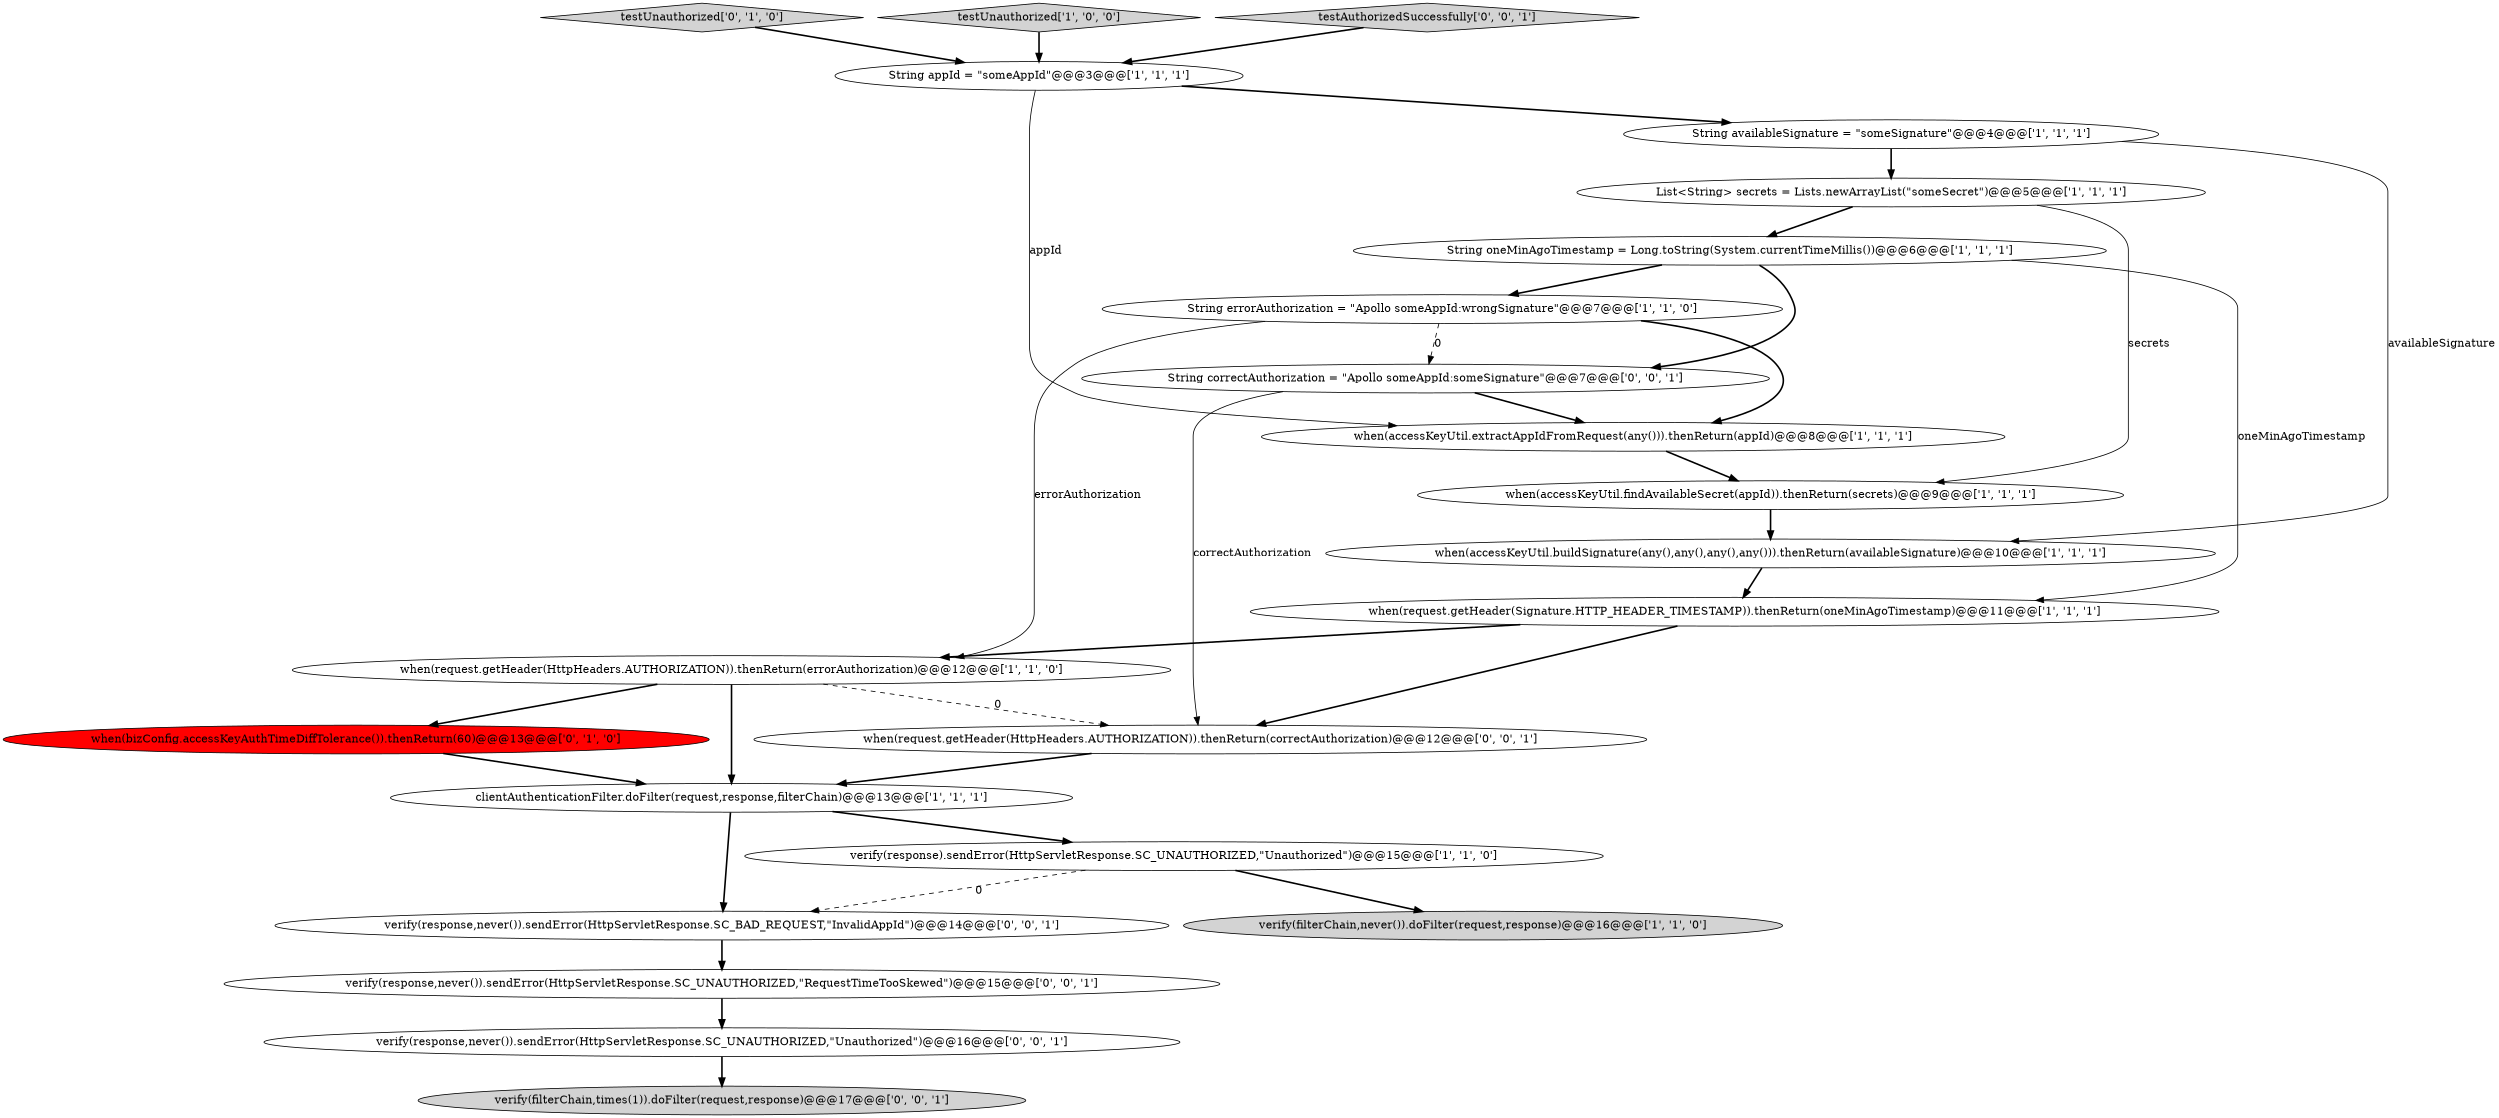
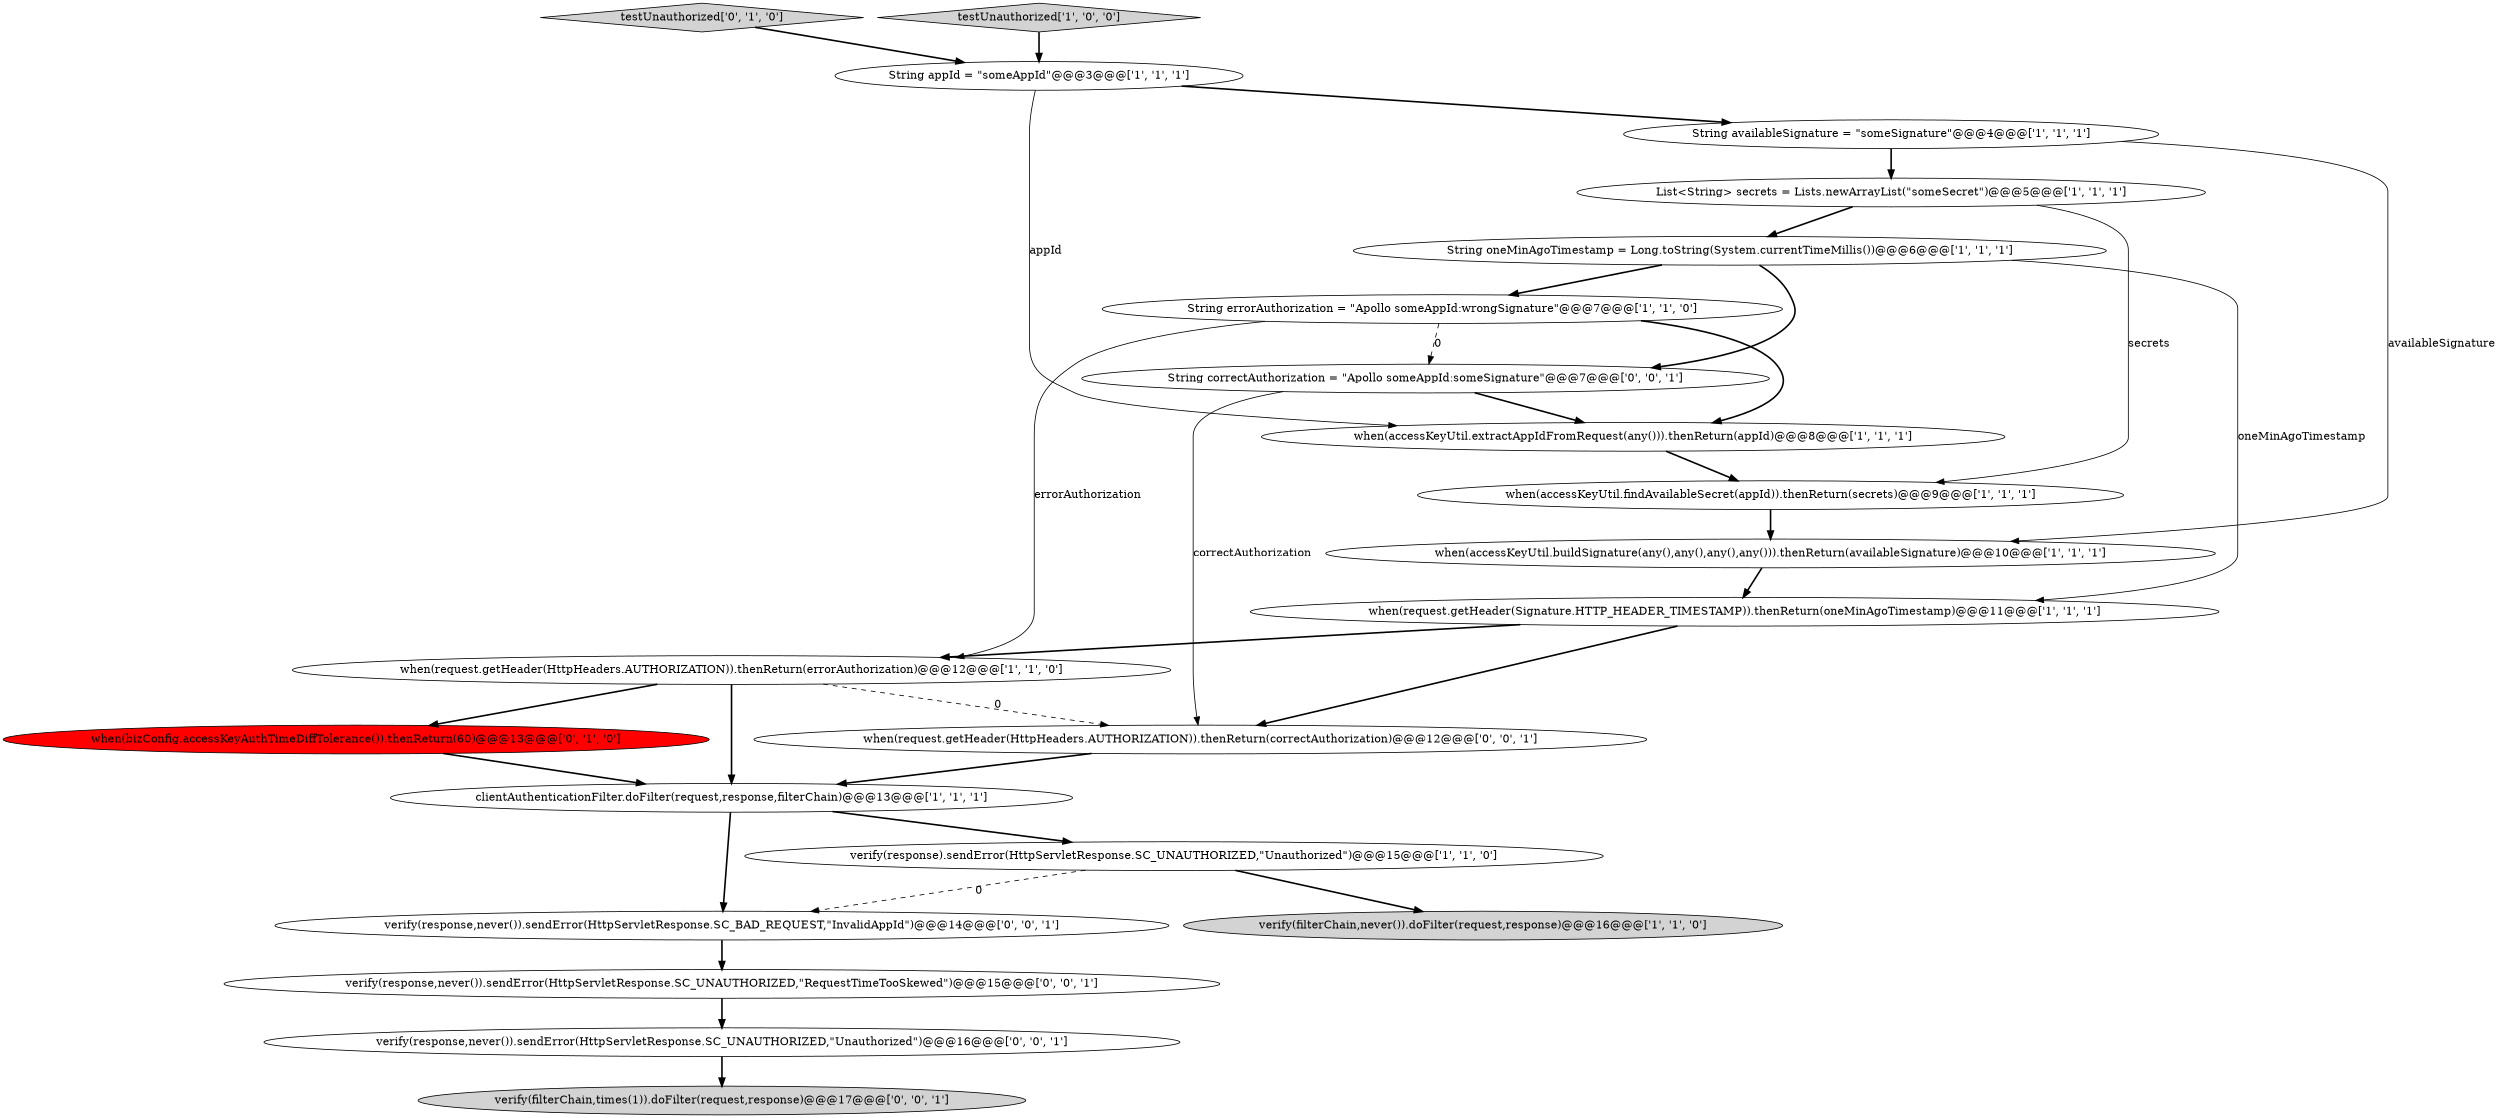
node "testAuthorizedSuccessfully['0', '0', '1']": removed
